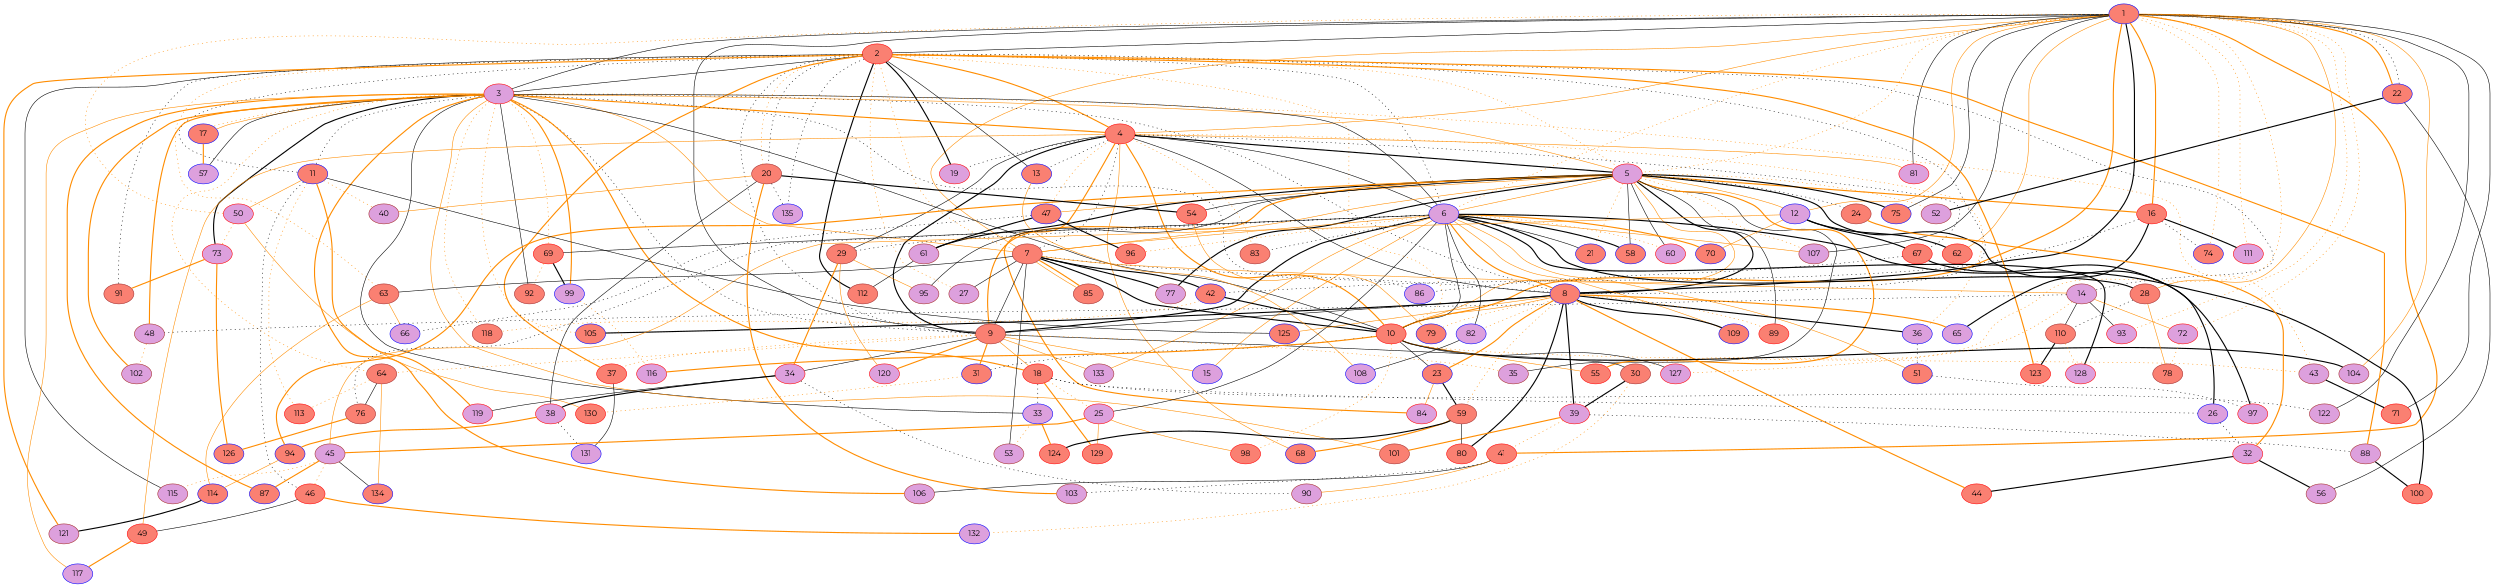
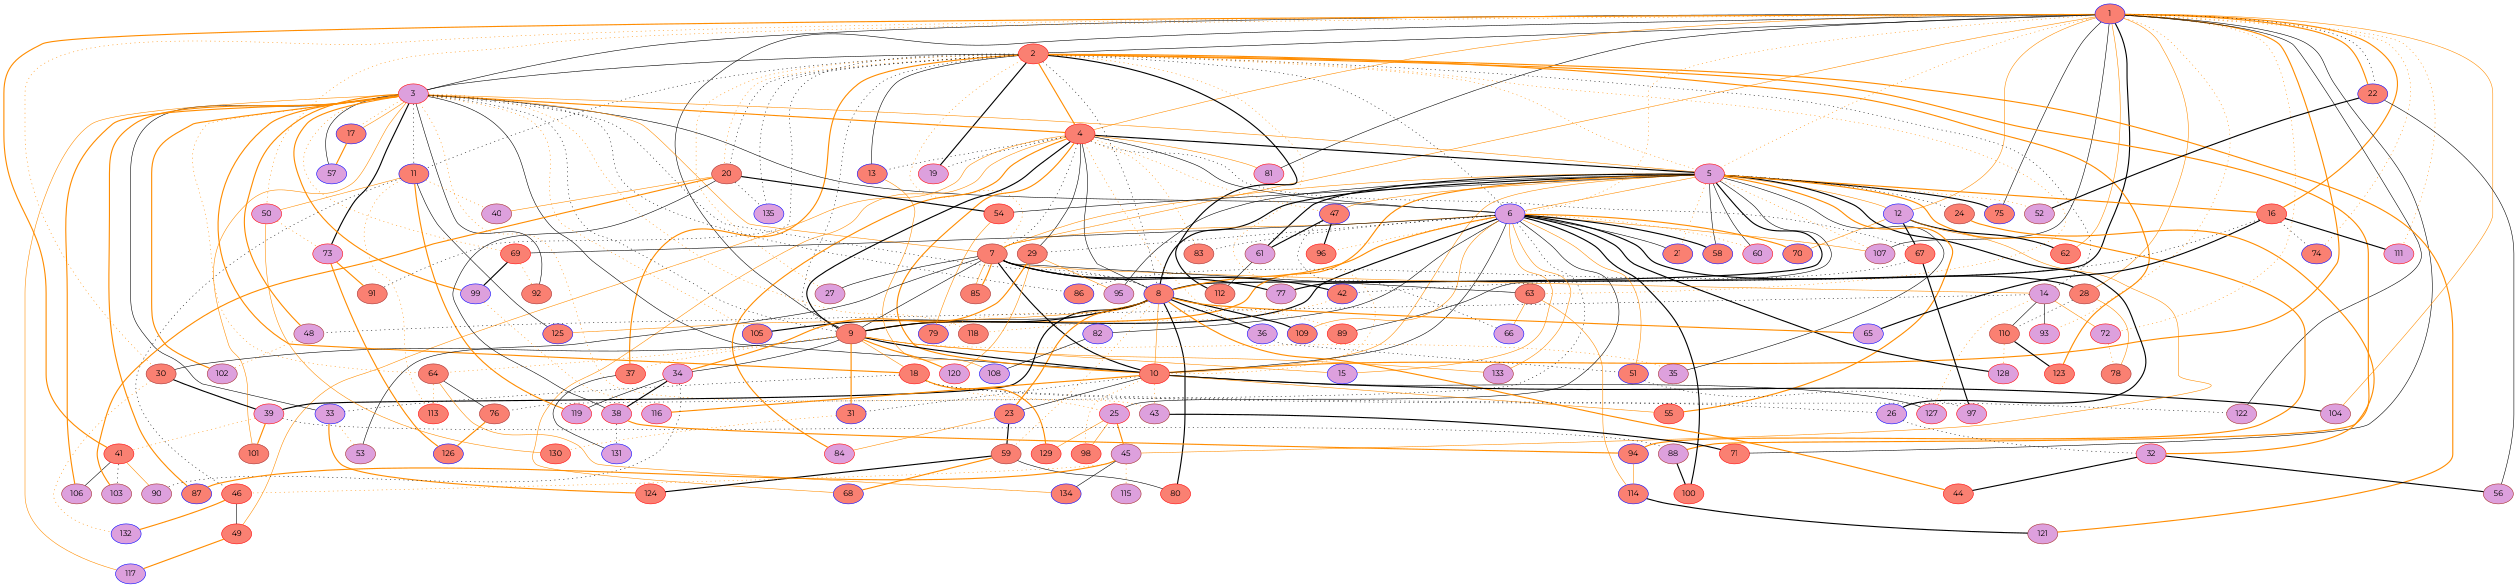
edge "2" -- "115": removed
node "86": fillcolor plum -> salmon
edge "42" -- "10": now "9" -- "10"
